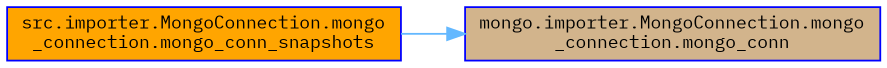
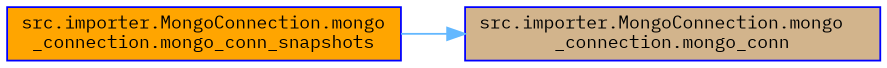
node "mongo.importer.MongoConnection.mongo _connection.mongo_conn": label "mongo.importer.MongoConnection.mongo _connection.mongo_conn" -> "src.importer.MongoConnection.mongo _connection.mongo_conn"
